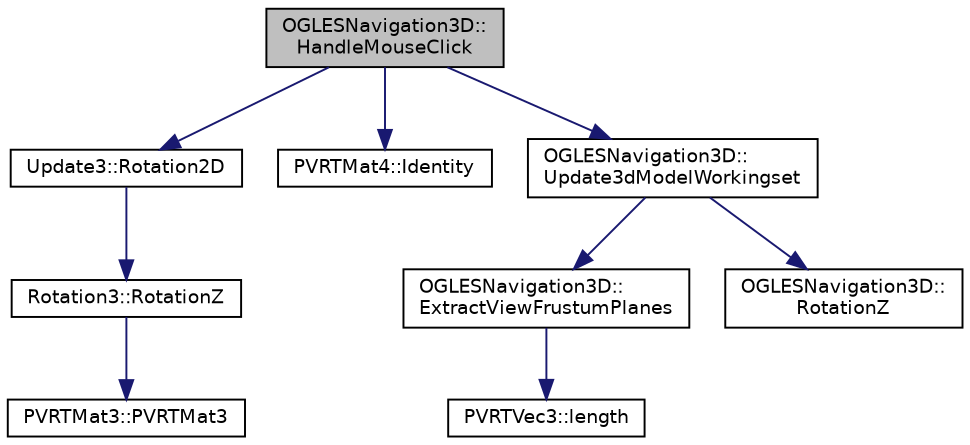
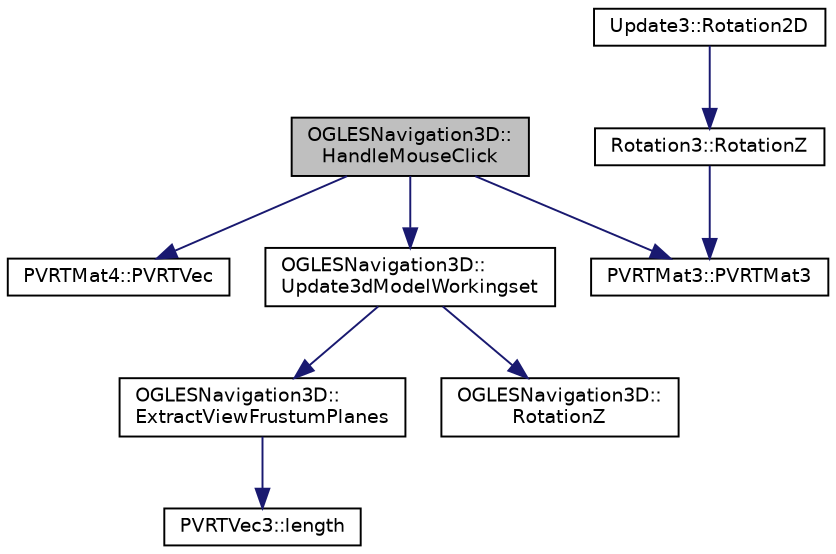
edge "OGLESNavigation3D:: HandleMouseClick" -> "Update3::Rotation2D": now "OGLESNavigation3D:: HandleMouseClick" -> "PVRTMat3::PVRTMat3"
node "PVRTMat4::Identity": label "PVRTMat4::Identity" -> "PVRTMat4::PVRTVec"
